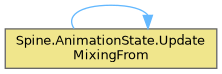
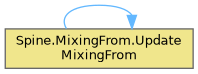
node "Spine.AnimationState.Update MixingFrom": label "Spine.AnimationState.Update MixingFrom" -> "Spine.MixingFrom.Update MixingFrom"
